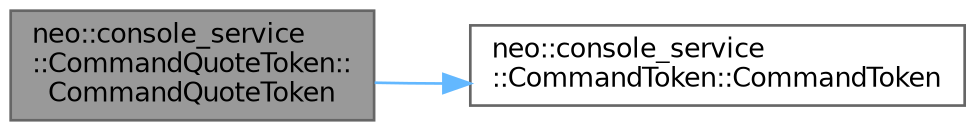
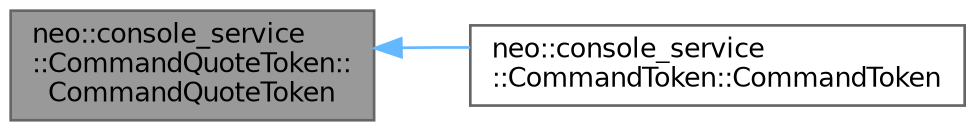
edge "neo::console_service ::CommandQuoteToken:: CommandQuoteToken" -> "neo::console_service ::CommandToken::CommandToken": reversed
